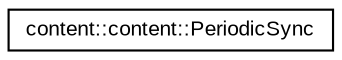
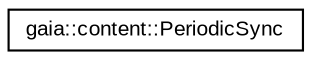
node "content::content::PeriodicSync": label "content::content::PeriodicSync" -> "gaia::content::PeriodicSync"
